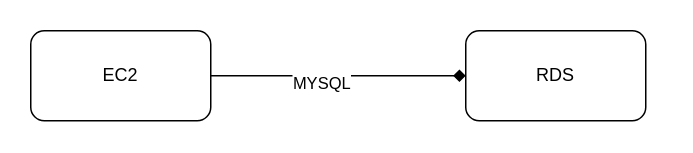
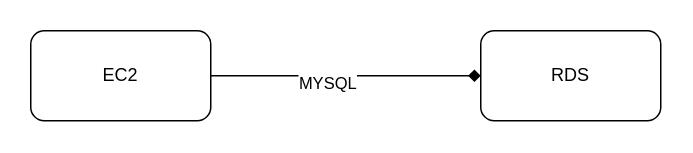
node "RDS": moved (556, 76) -> (571, 76)
